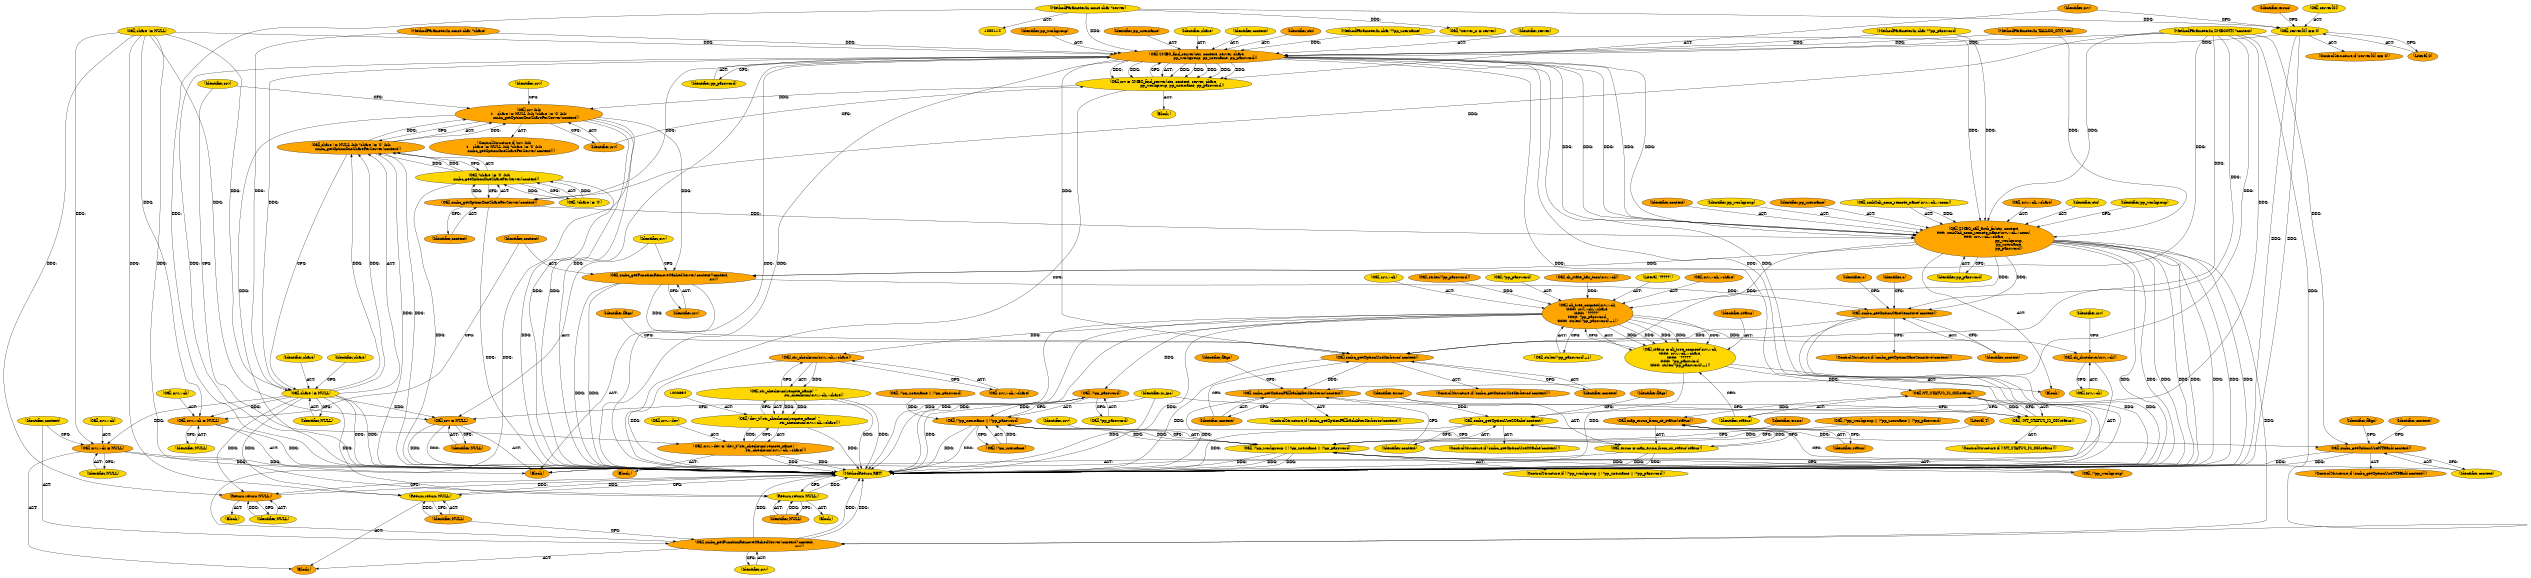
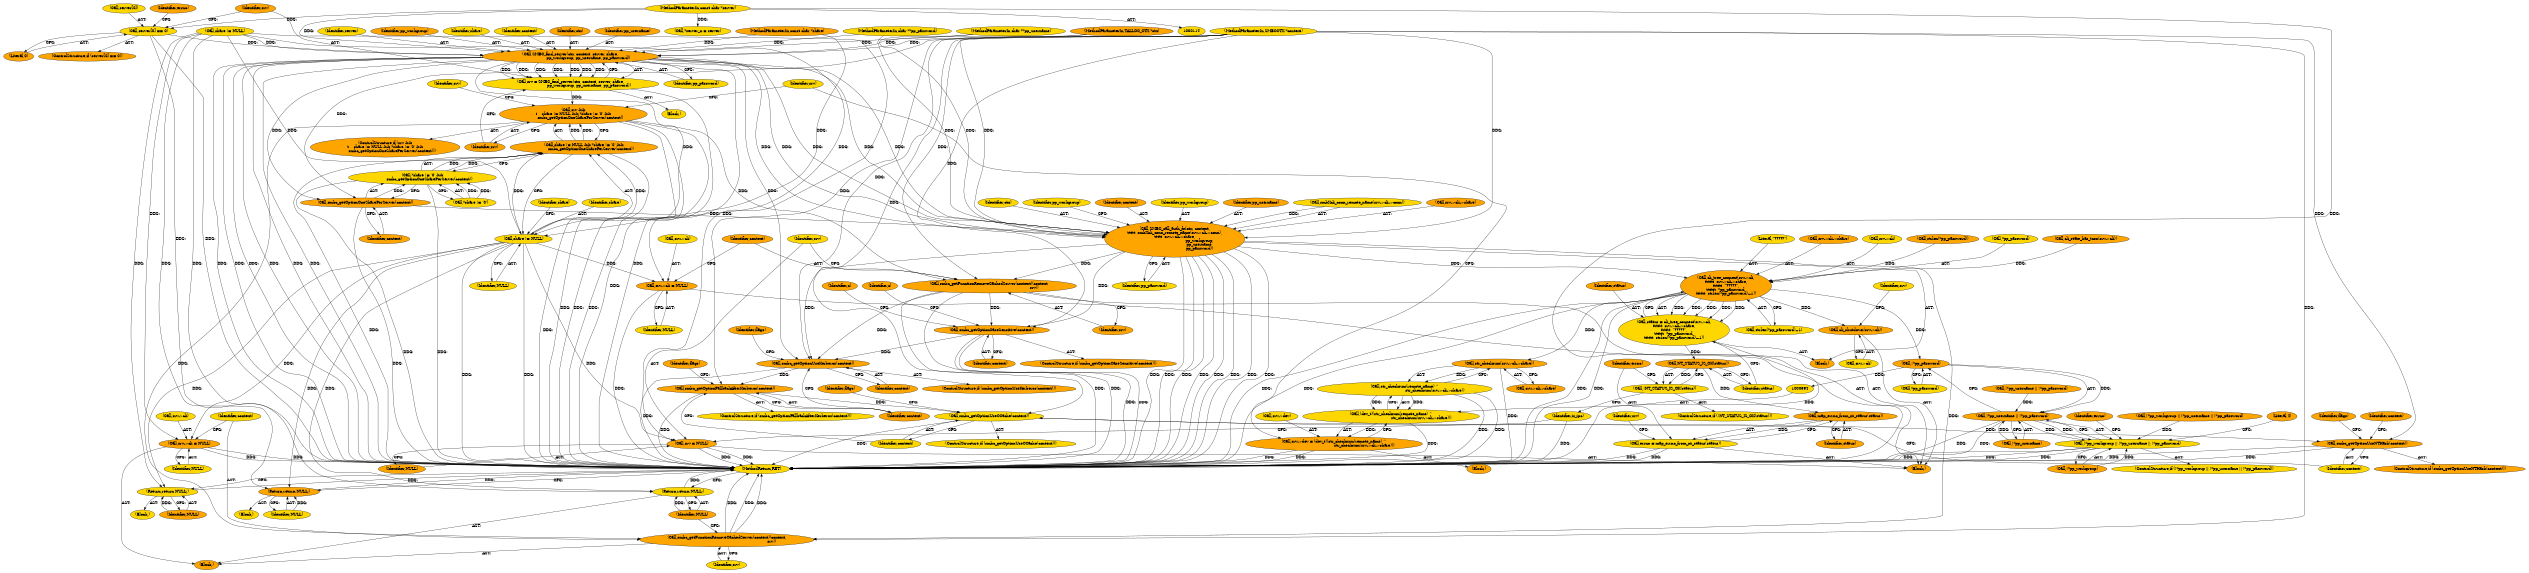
edge "(Call,smbc_getOptionCaseSensitive(context))" -> "(ControlStructure,if (smbc_getOptionCaseSensitive(context)))": label "CFG: " -> "AST: "
edge "(Identifier,is_ipc)" -> "(Call,!NT_STATUS_IS_OK(status))": reversed
edge "(Call,!*pp_password)" -> "(MethodReturn,RET)": now "(Call,!*pp_password)" -> "1000394"
